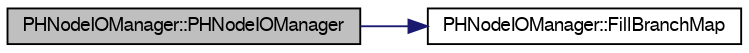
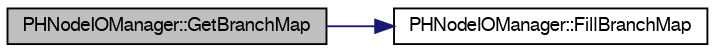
node "PHNodeIOManager::PHNodeIOManager": label "PHNodeIOManager::PHNodeIOManager" -> "PHNodeIOManager::GetBranchMap"
